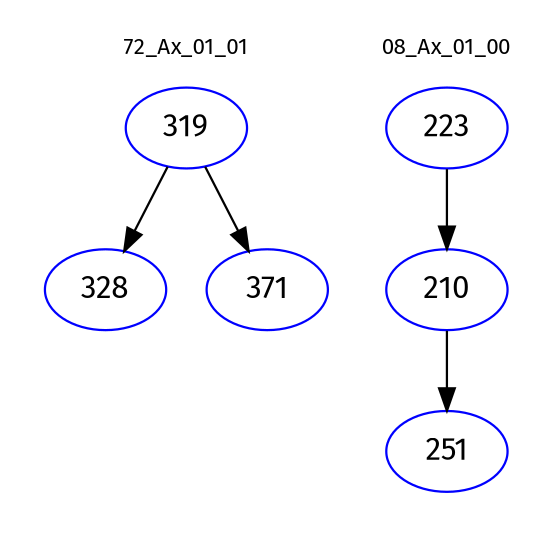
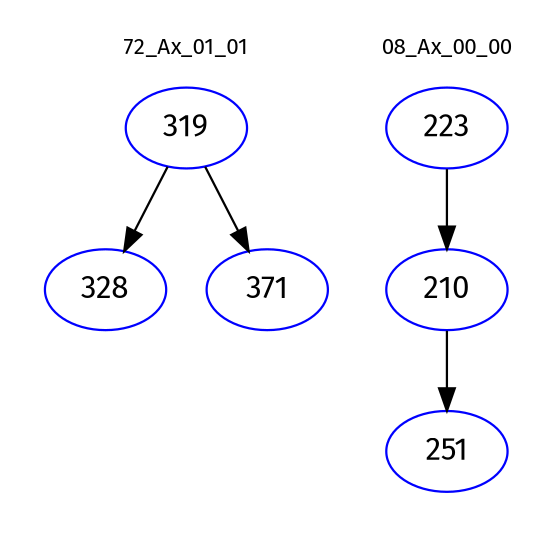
cluster "08_Ax_01_00": label "08_Ax_01_00" -> "08_Ax_00_00"
